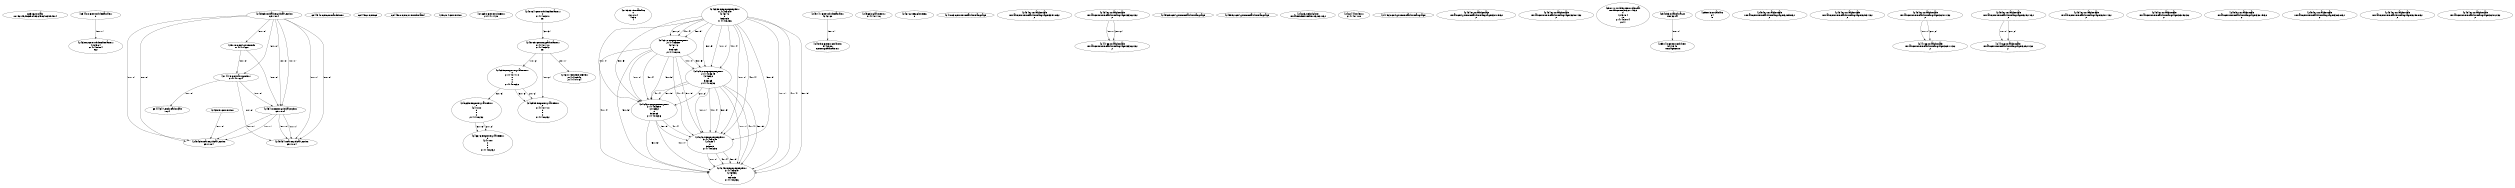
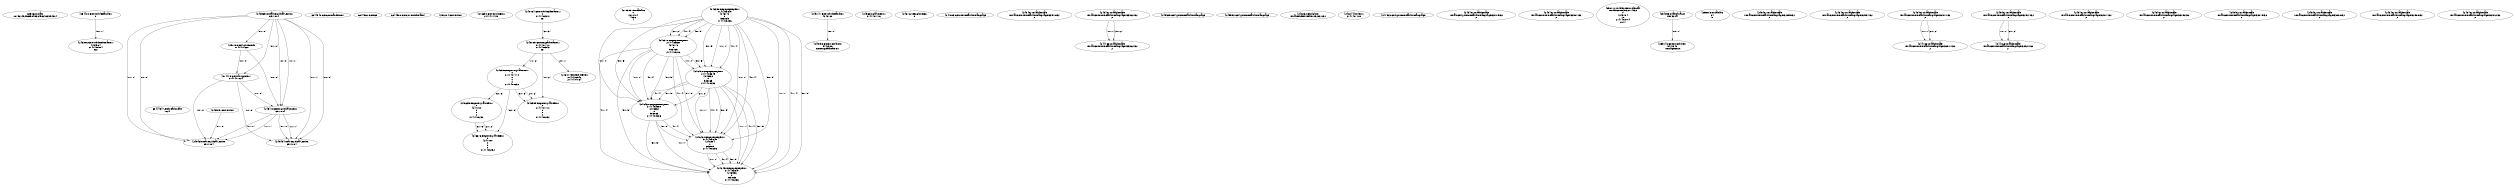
edge "4214413.GetStartupInfoW 2147417624" -> "6844434.SetThreadLocale 1024": now "4214413.GetStartupInfoW 2147417624" -> "4245469.LeaveCriticalSection 6917004"
edge "4246556.RegQueryValueExW 0 2147407710 0 0 0 2147408232" -> "4246676.RegQueryValueExW 0 4247000 0 0 0 2147408232": added, label "(6-->6)"
